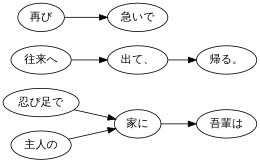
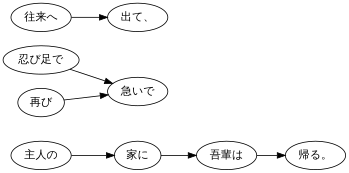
edge "出て、" -> "帰る。": now "吾輩は" -> "帰る。"
edge "忍び足で" -> "家に": now "忍び足で" -> "急いで"
